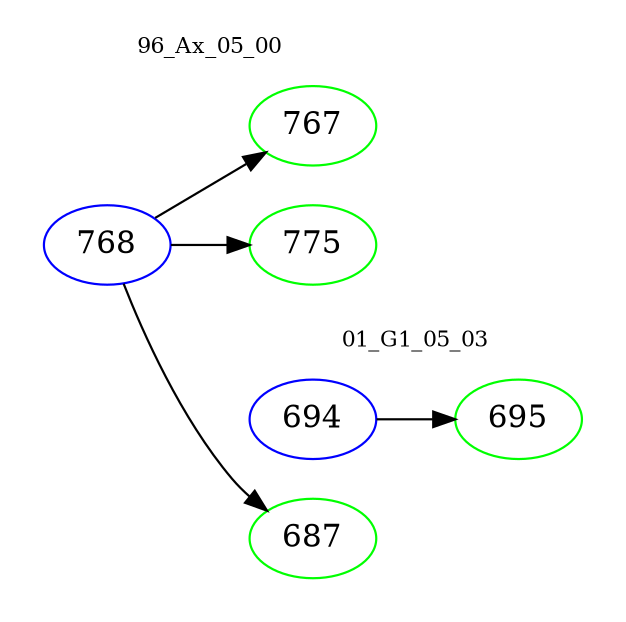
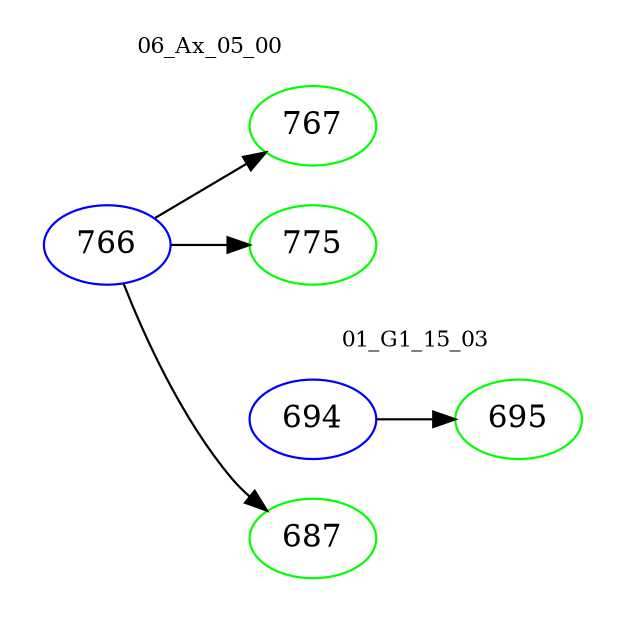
cluster "96_Ax_05_00": label "96_Ax_05_00" -> "06_Ax_05_00"
node "768": label "768" -> "766"
cluster "01_G1_05_03": label "01_G1_05_03" -> "01_G1_15_03"
